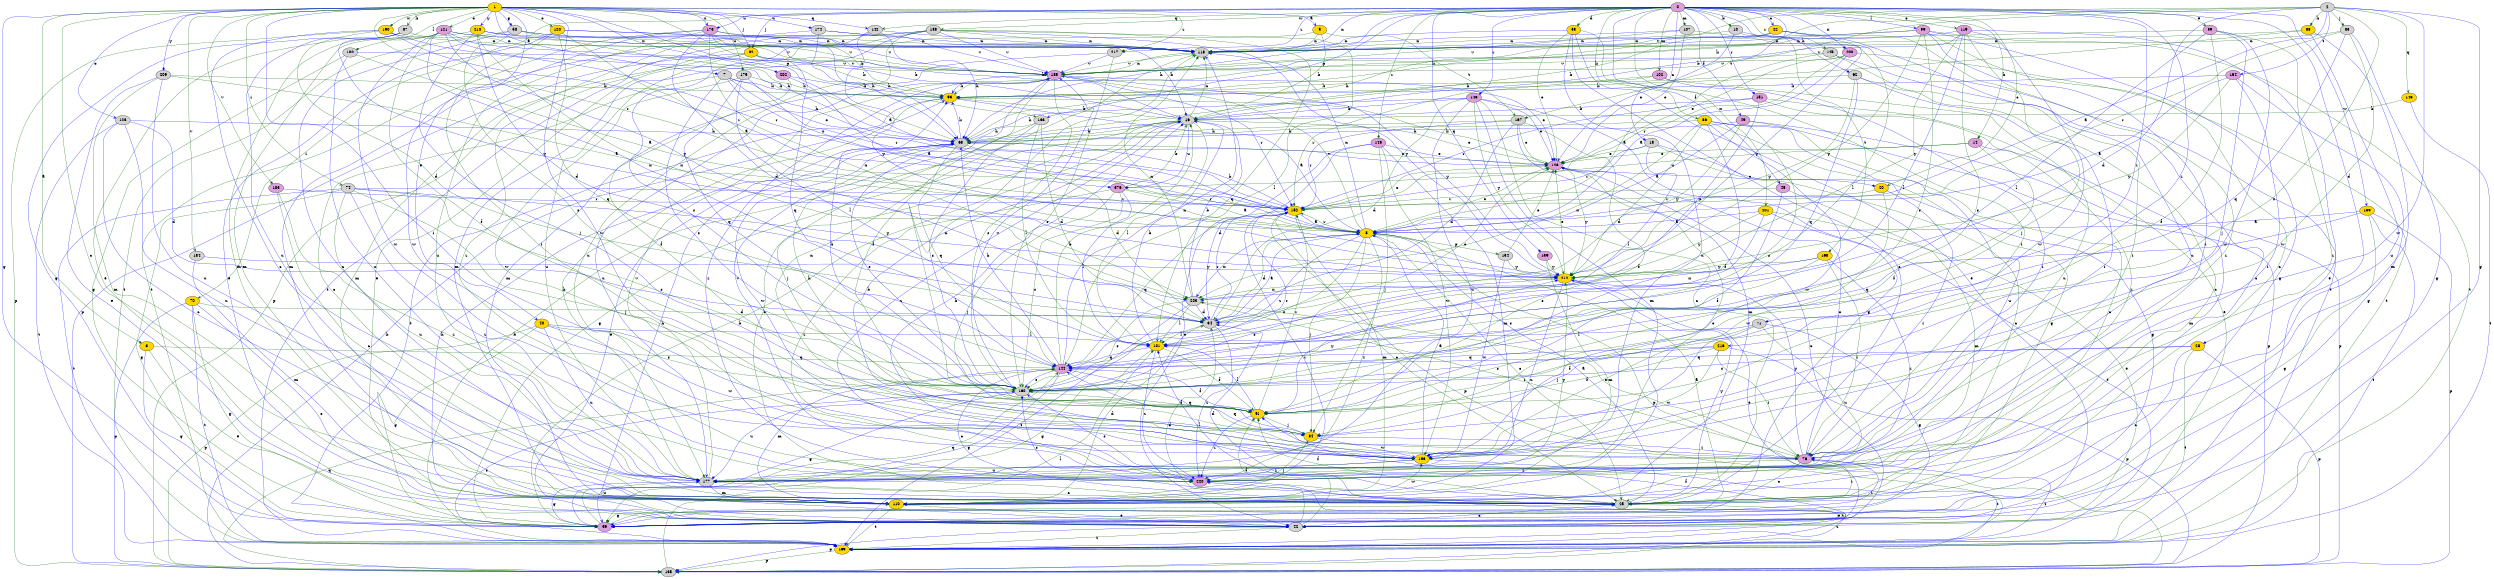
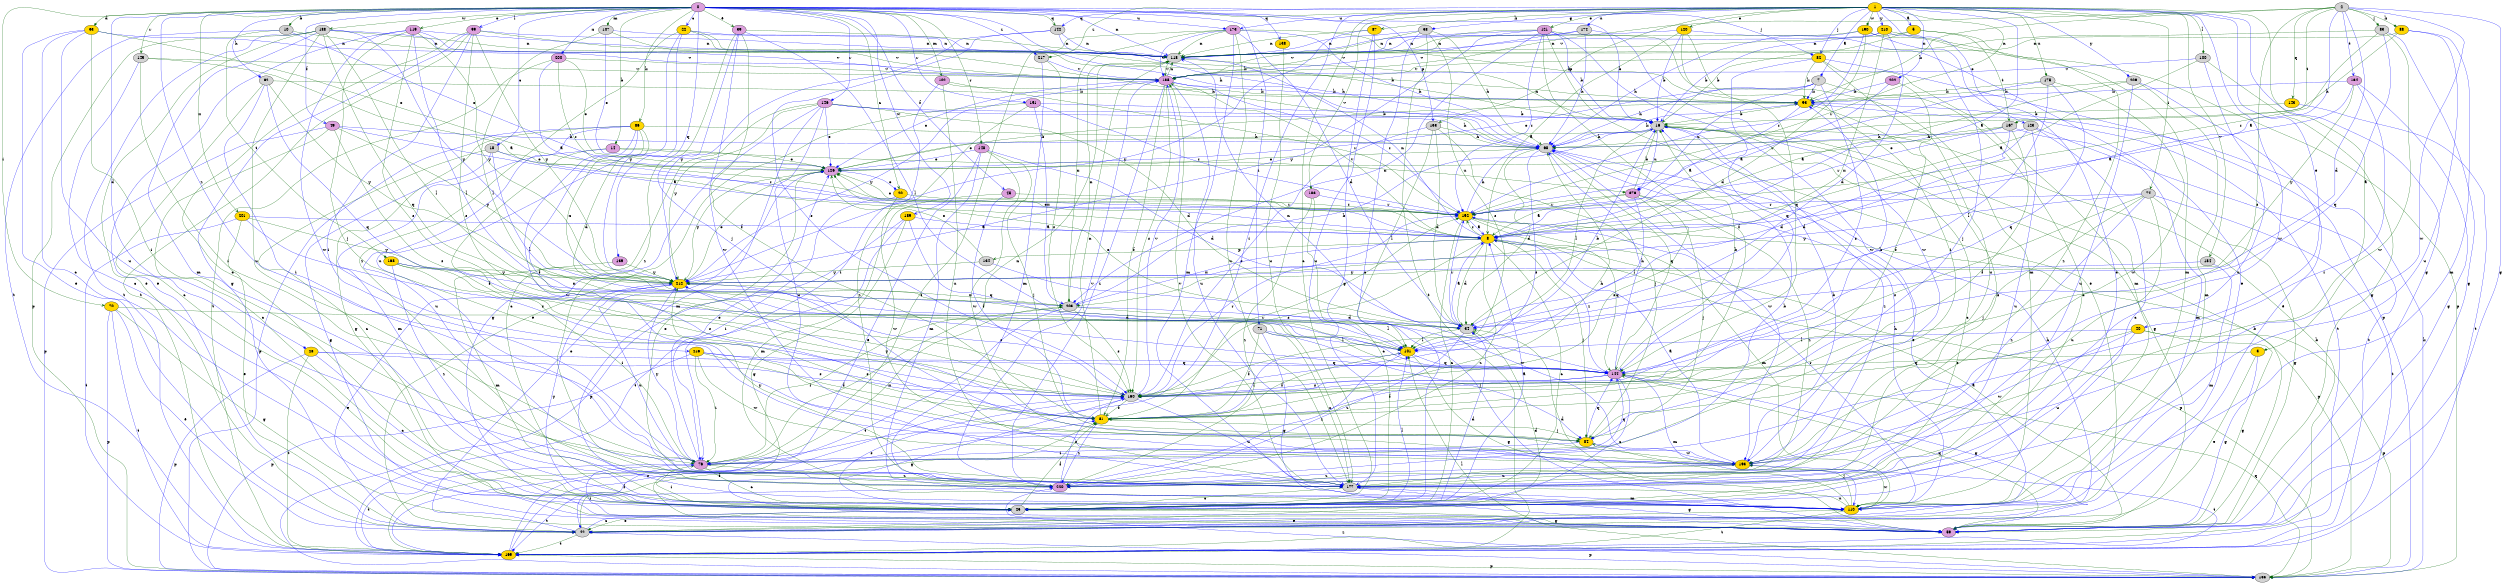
node "87": fillcolor lightgrey -> gold
node "138": added
